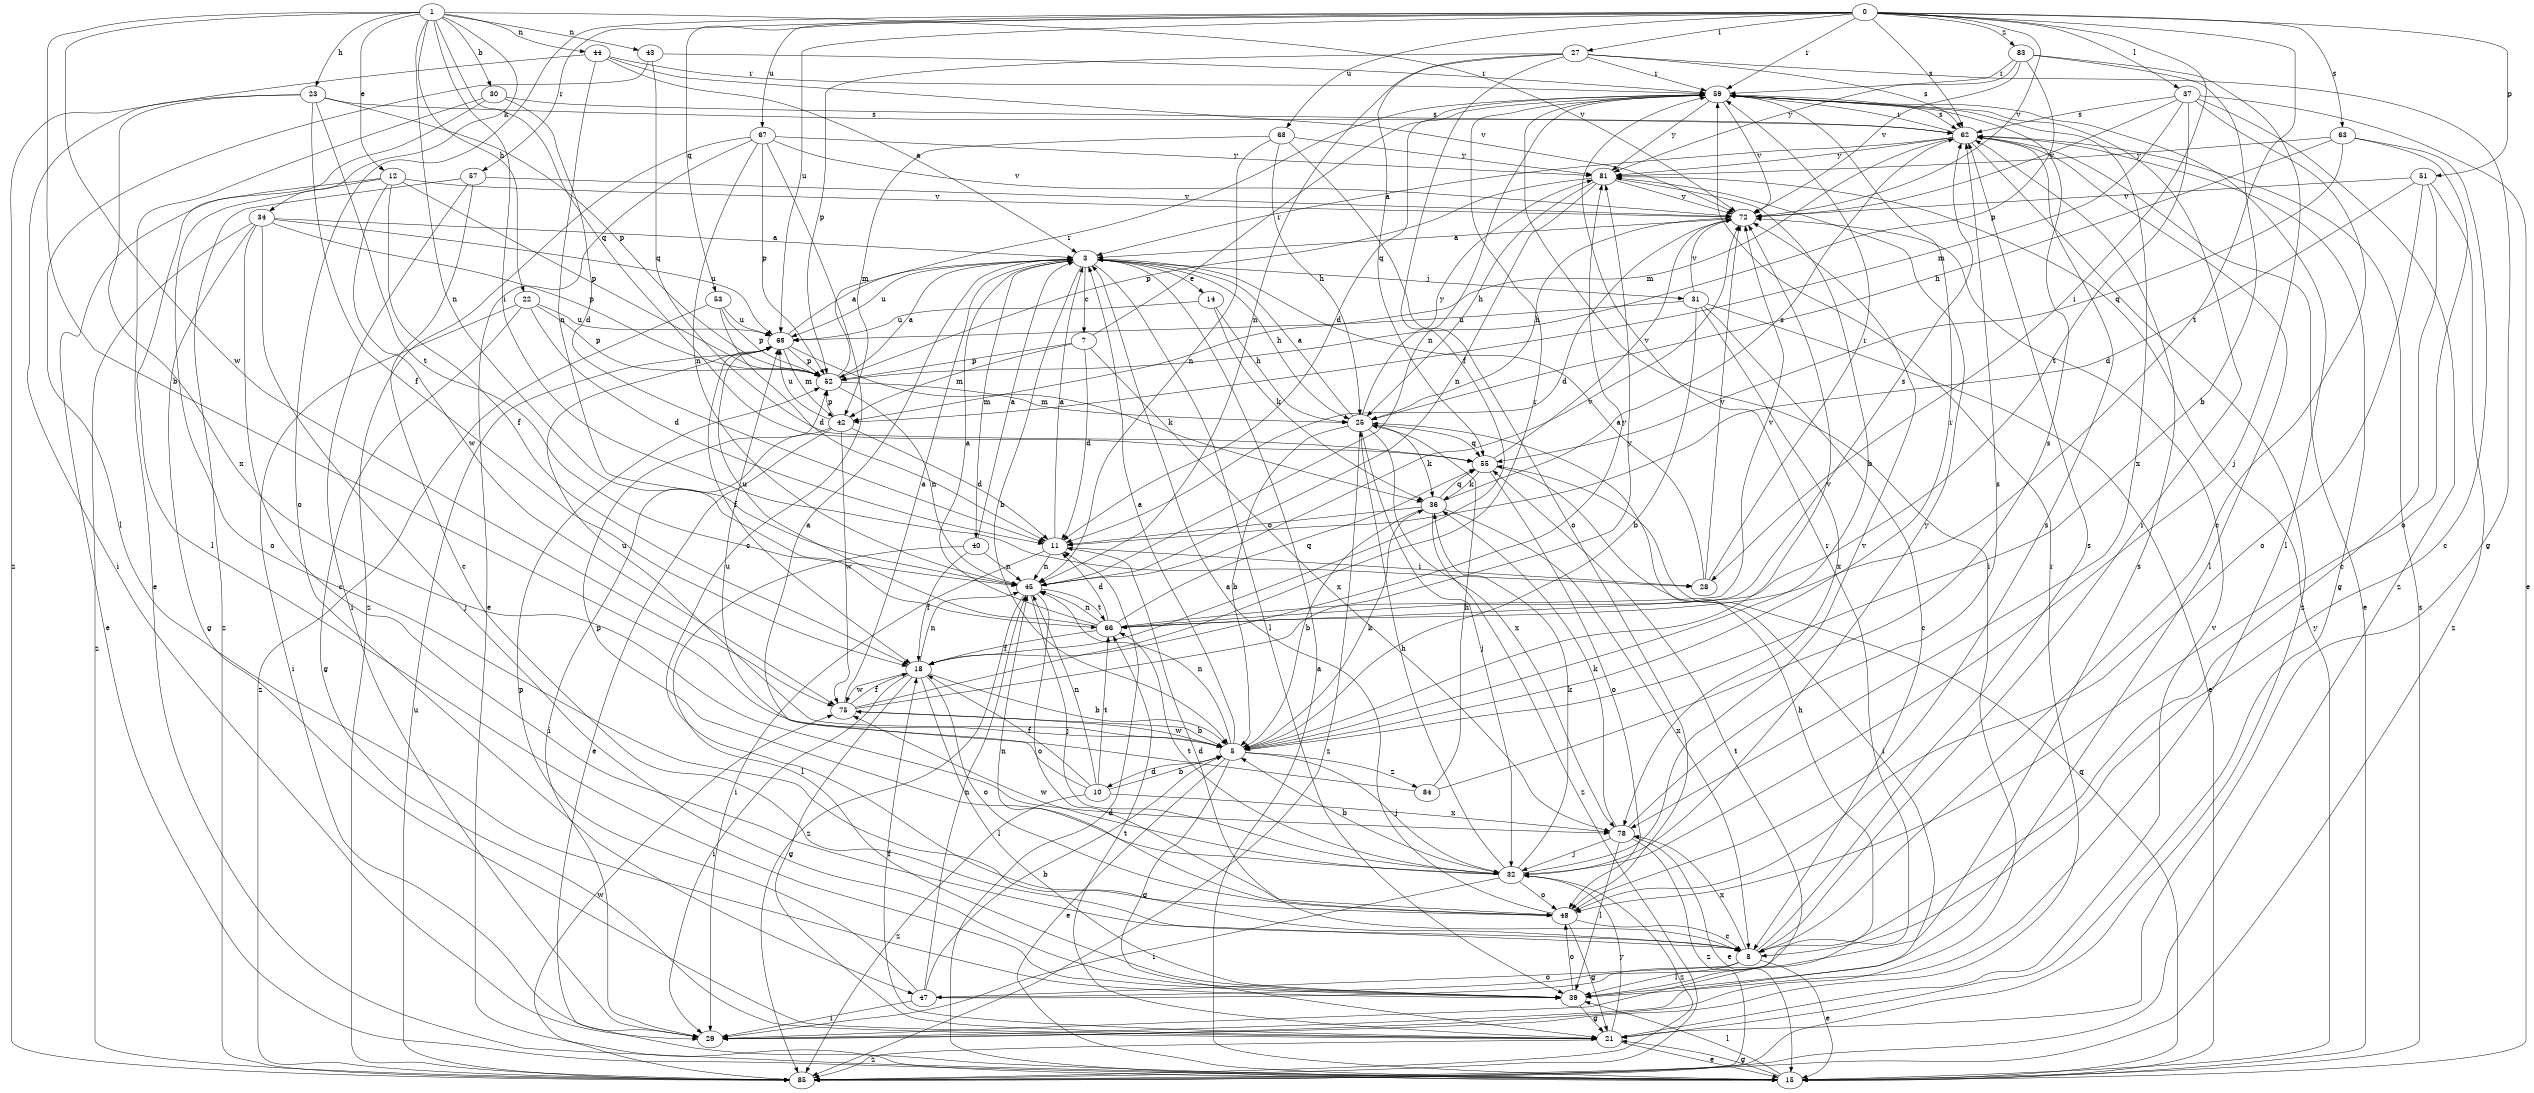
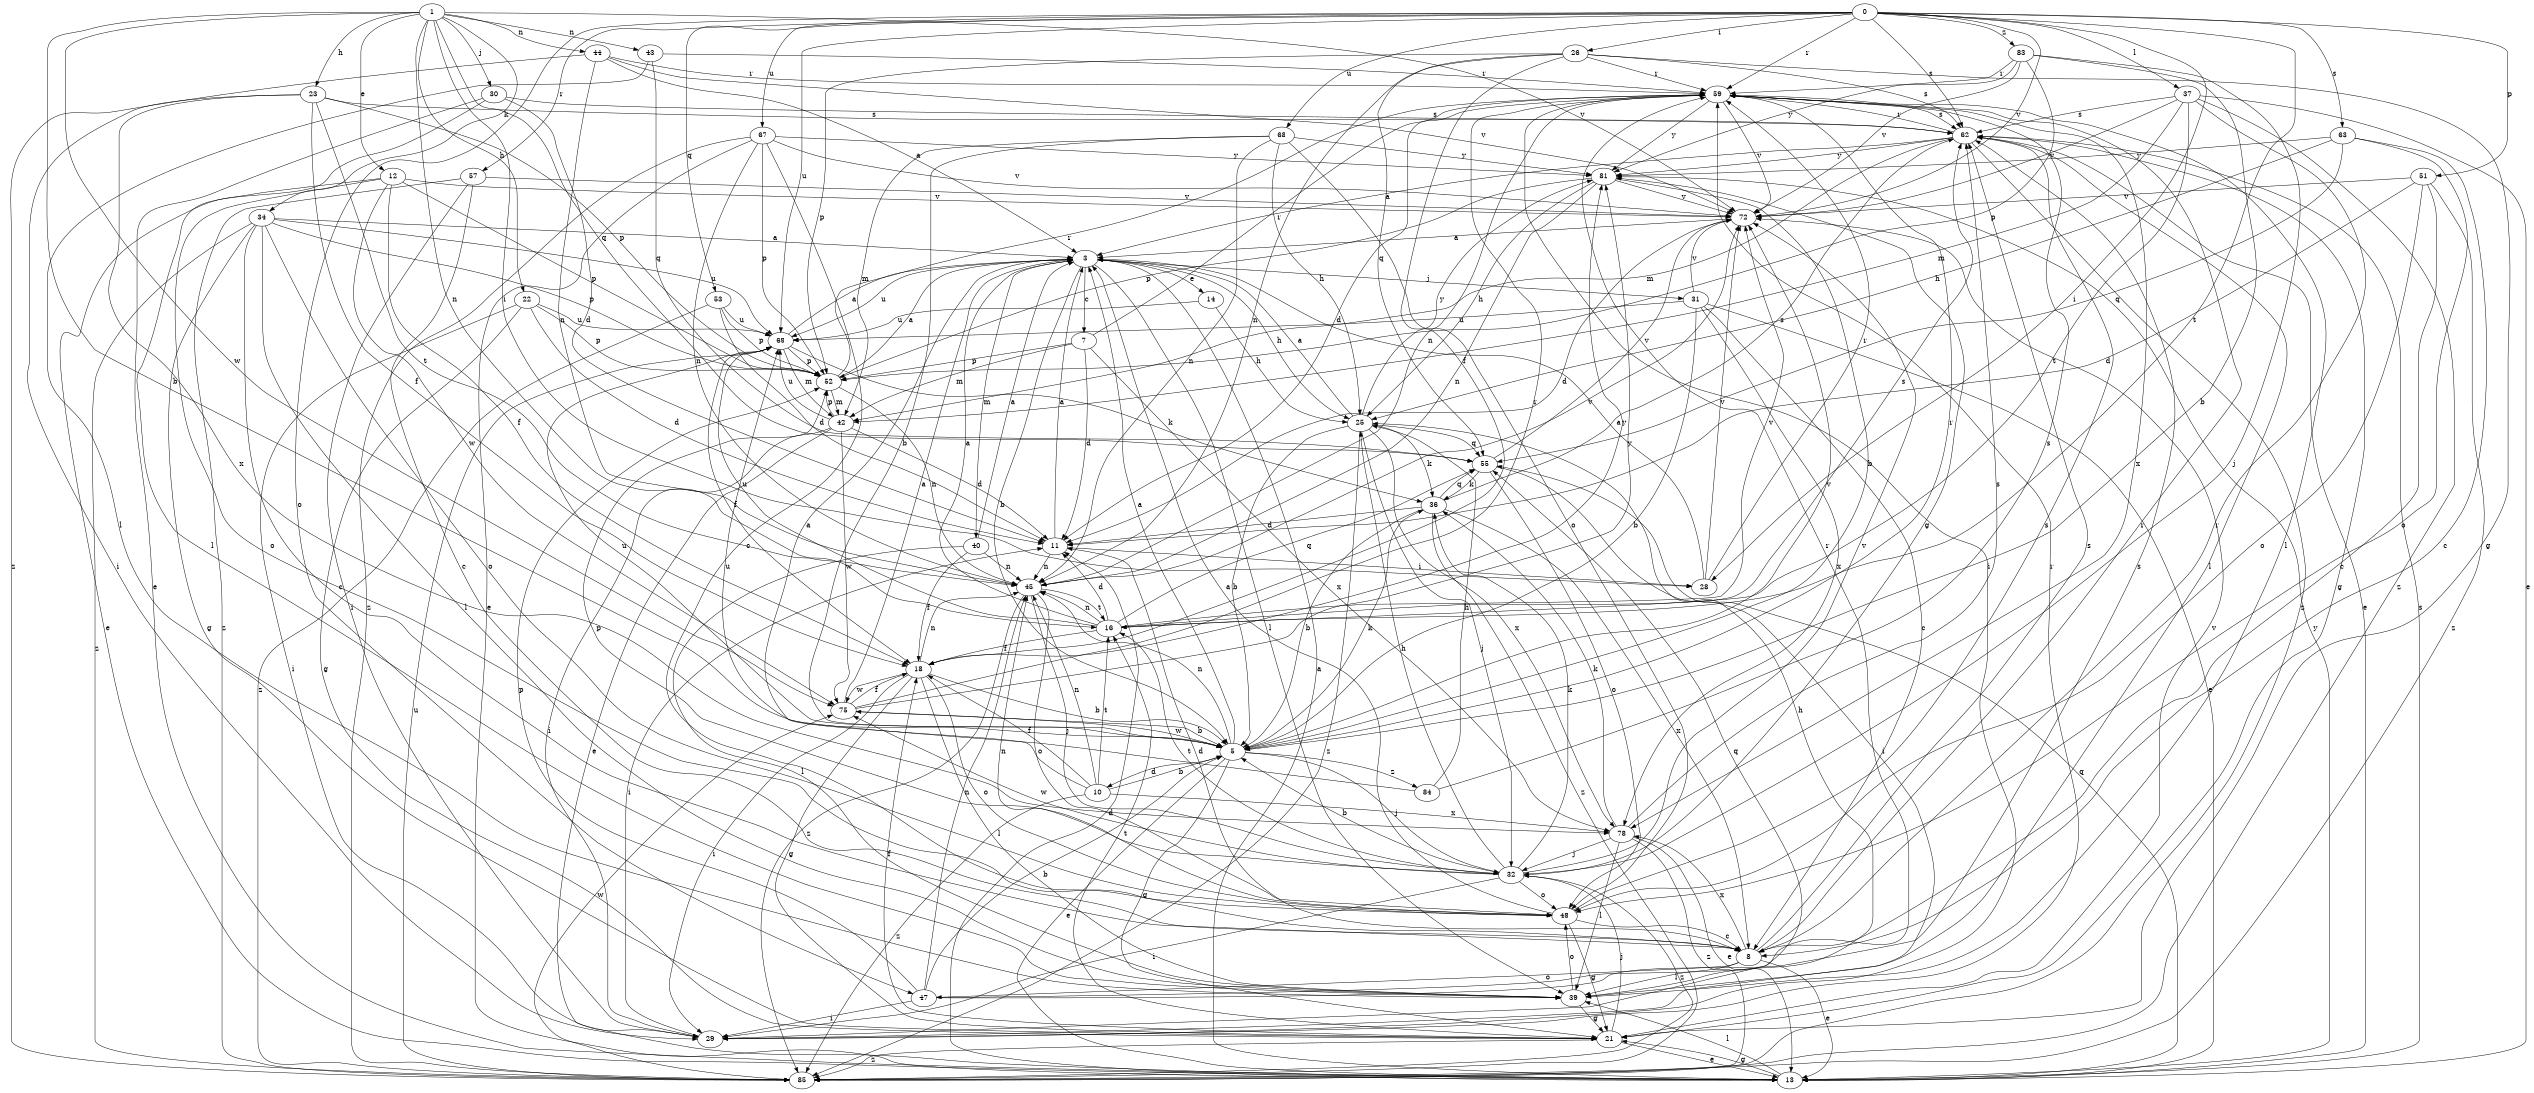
edge "1" -> "30": label "b" -> "j"
node "27": label "27" -> "26"
edge "72" -> "25": removed, label "h"
edge "52" -> "25": now "52" -> "42"
edge "14" -> "36": removed, label "k"
edge "68" -> "5": added, label "b"
edge "36" -> "11": label "o" -> "d"
edge "32" -> "81": label "y" -> "g"
edge "37" -> "8": label "c" -> "r"
edge "34" -> "39": label "j" -> "l"
node "66": label "66" -> "16"
edge "11" -> "29": reversed
edge "29" -> "55": label "t" -> "q"
edge "34" -> "48": added, label "o"
edge "21" -> "32": label "y" -> "j"
node "15": label "15" -> "13"
